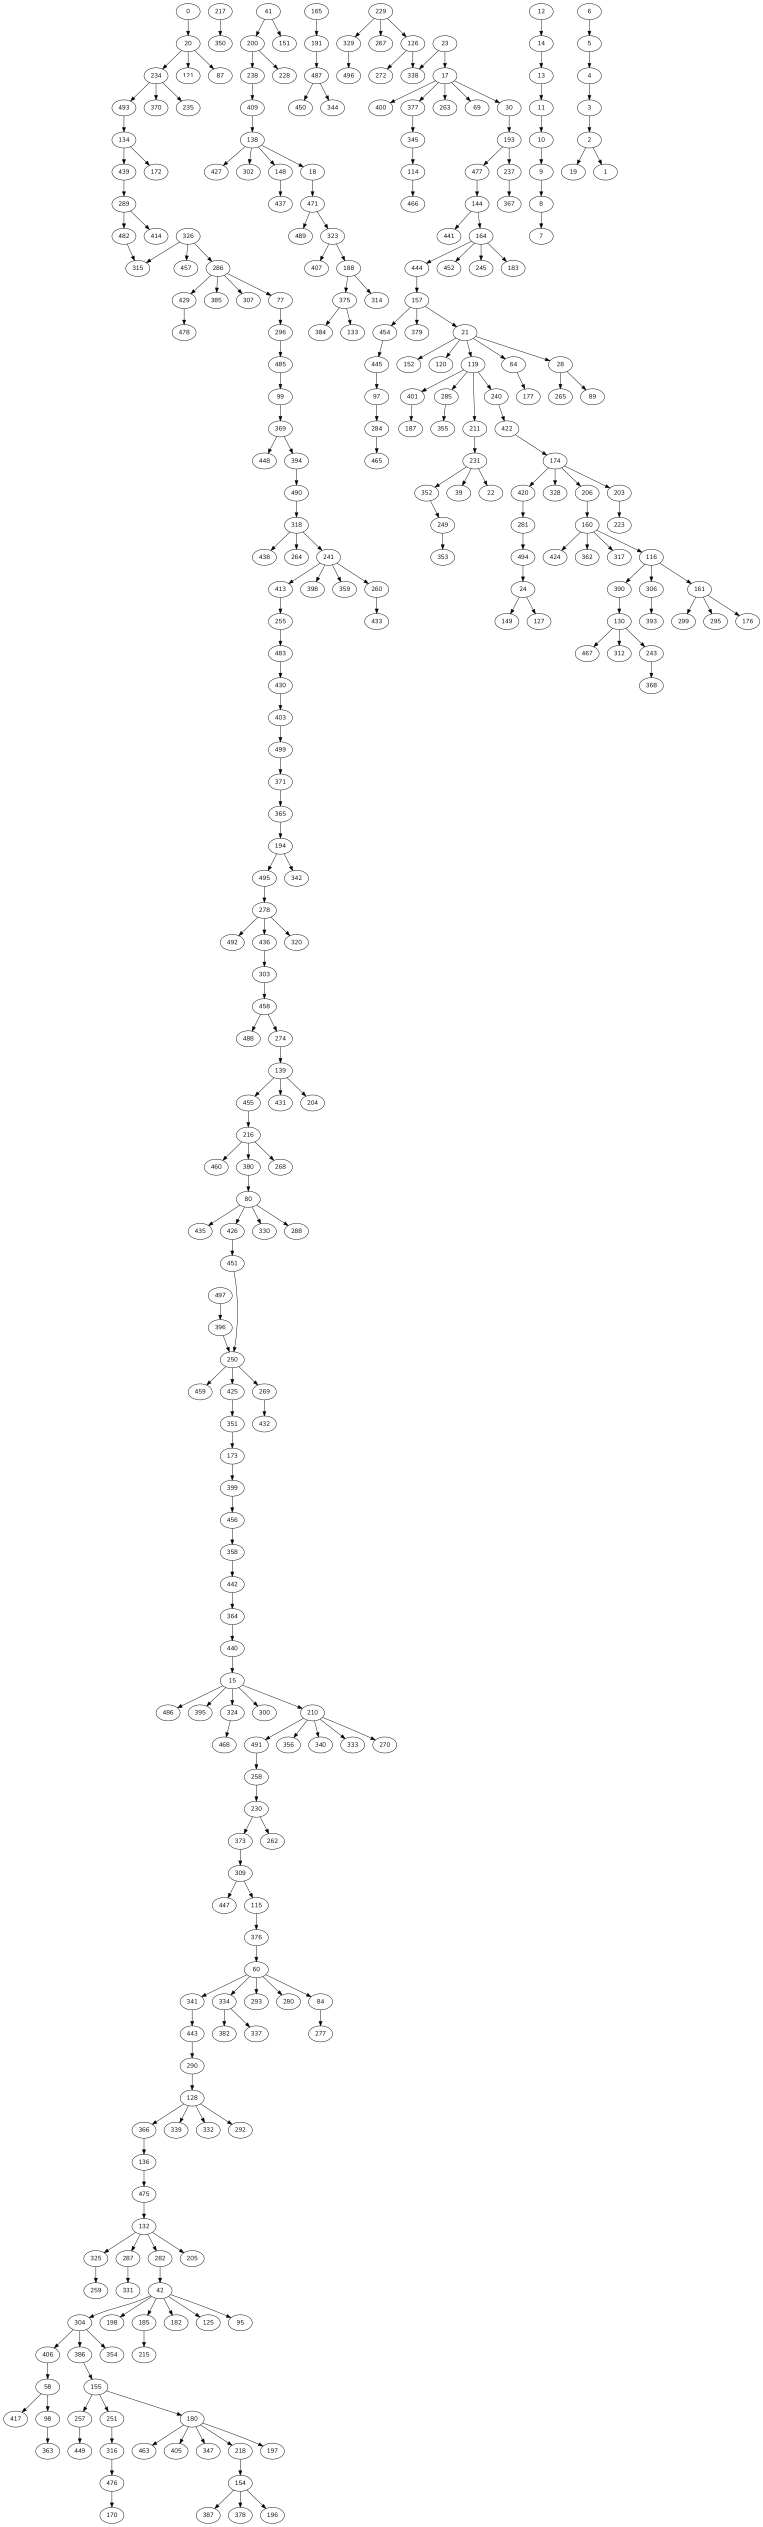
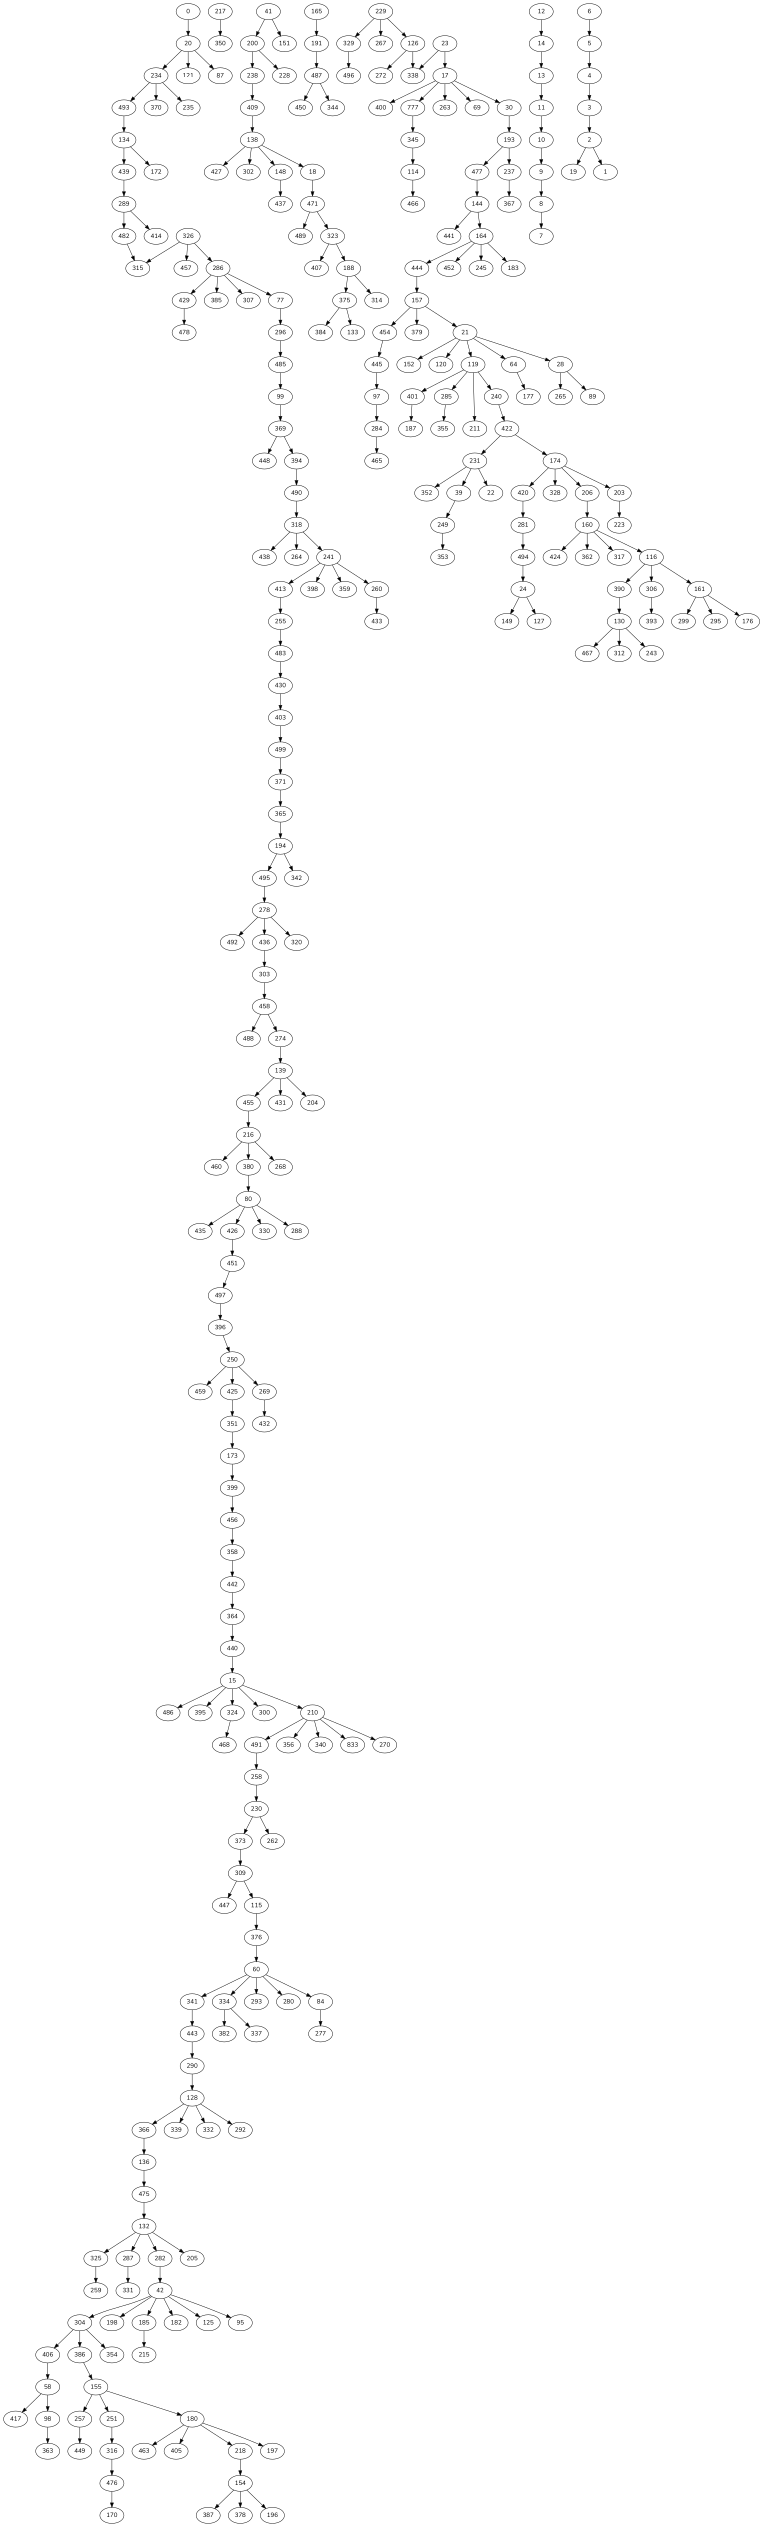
node "377": label "377" -> "777"
edge "211" -> "231": now "422" -> "231"
edge "352" -> "249": now "39" -> "249"
node "368": removed
edge "451" -> "250": now "451" -> "497"
node "333": label "333" -> "833"
node "347": removed
